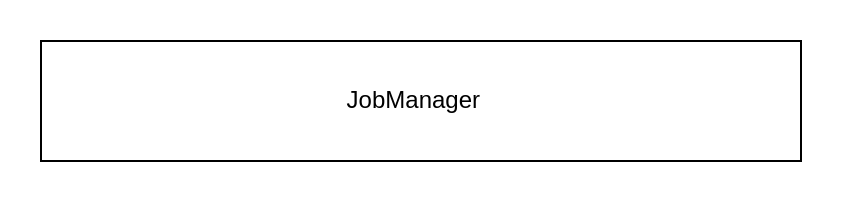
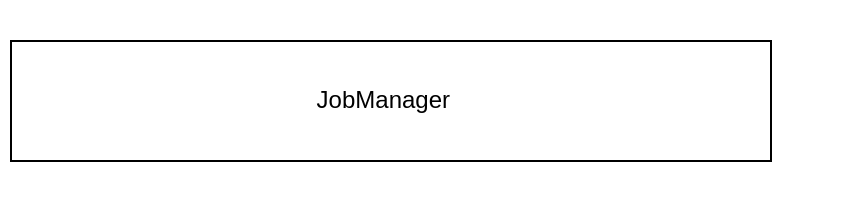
node "JobManager": moved (421, 101) -> (391, 101)
